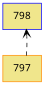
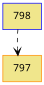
edge "797" -> "798": reversed
